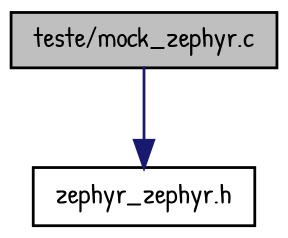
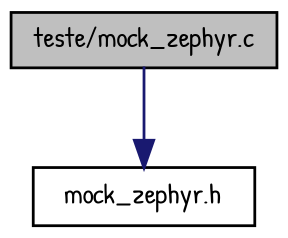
node "zephyr_zephyr.h": label "zephyr_zephyr.h" -> "mock_zephyr.h"
